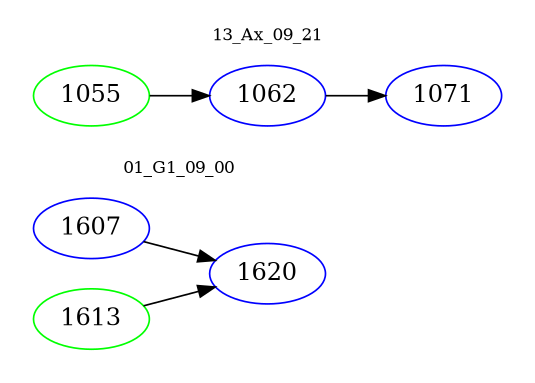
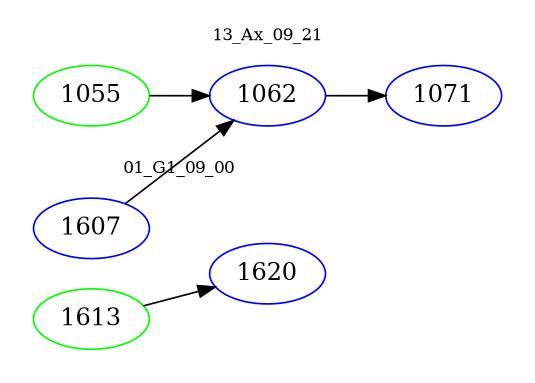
edge "1607" -> "1620": now "1607" -> "1062"
